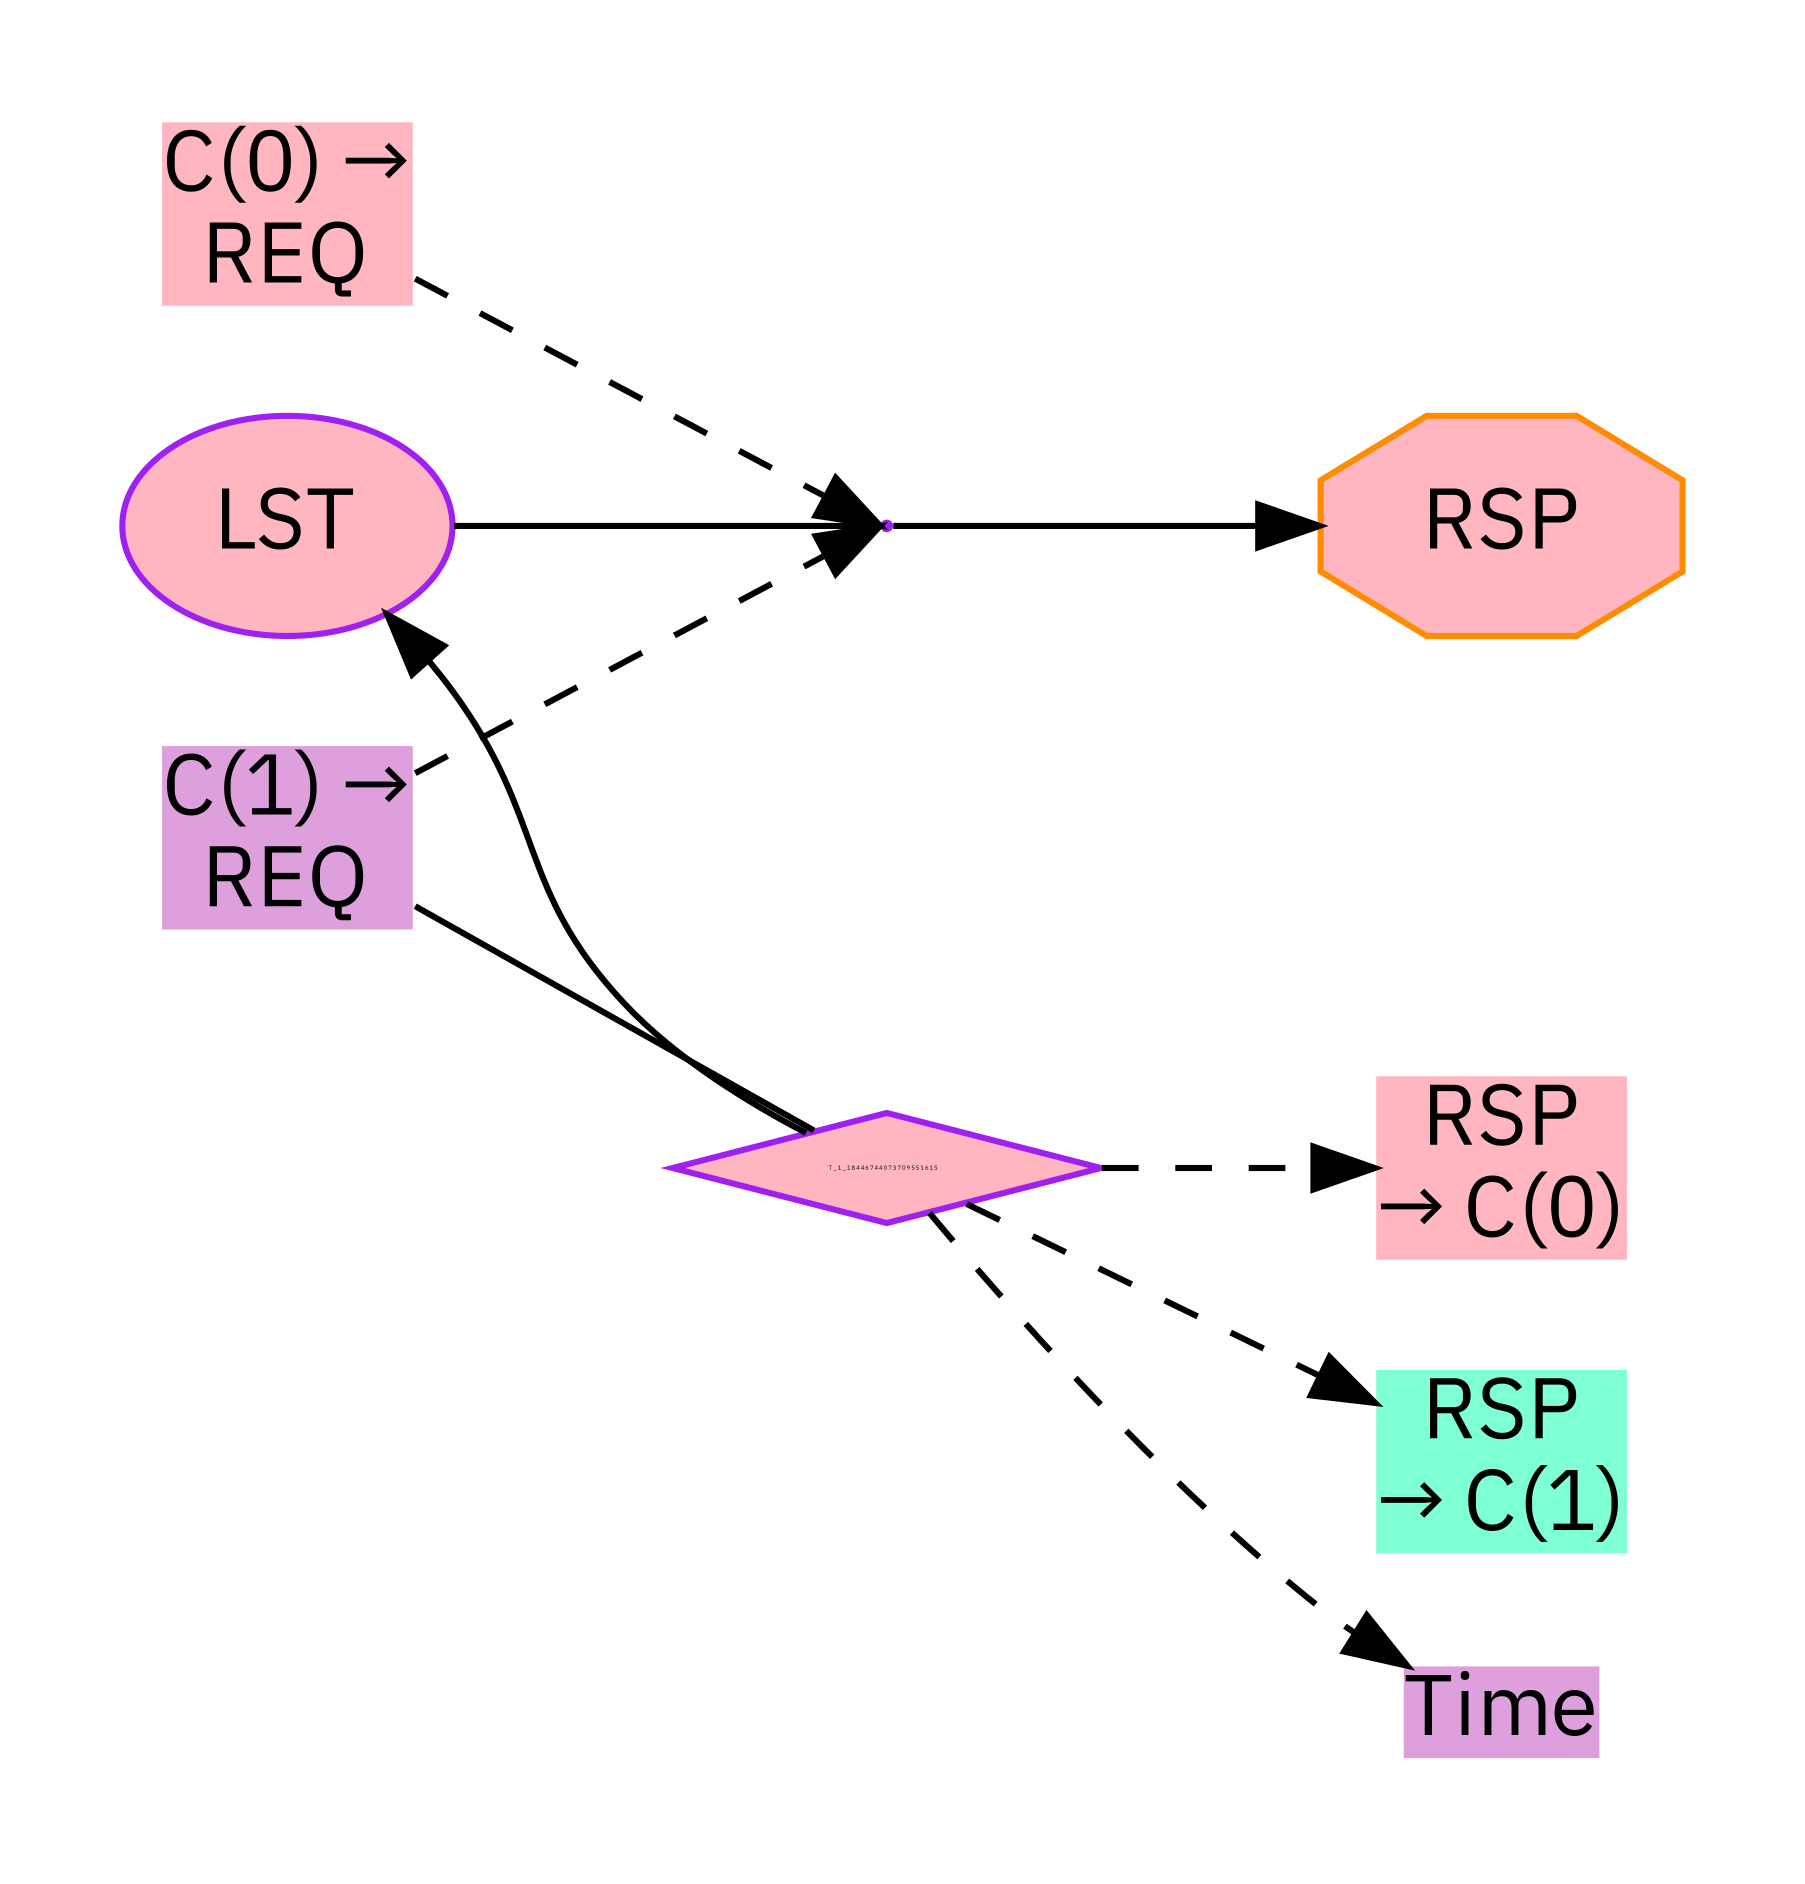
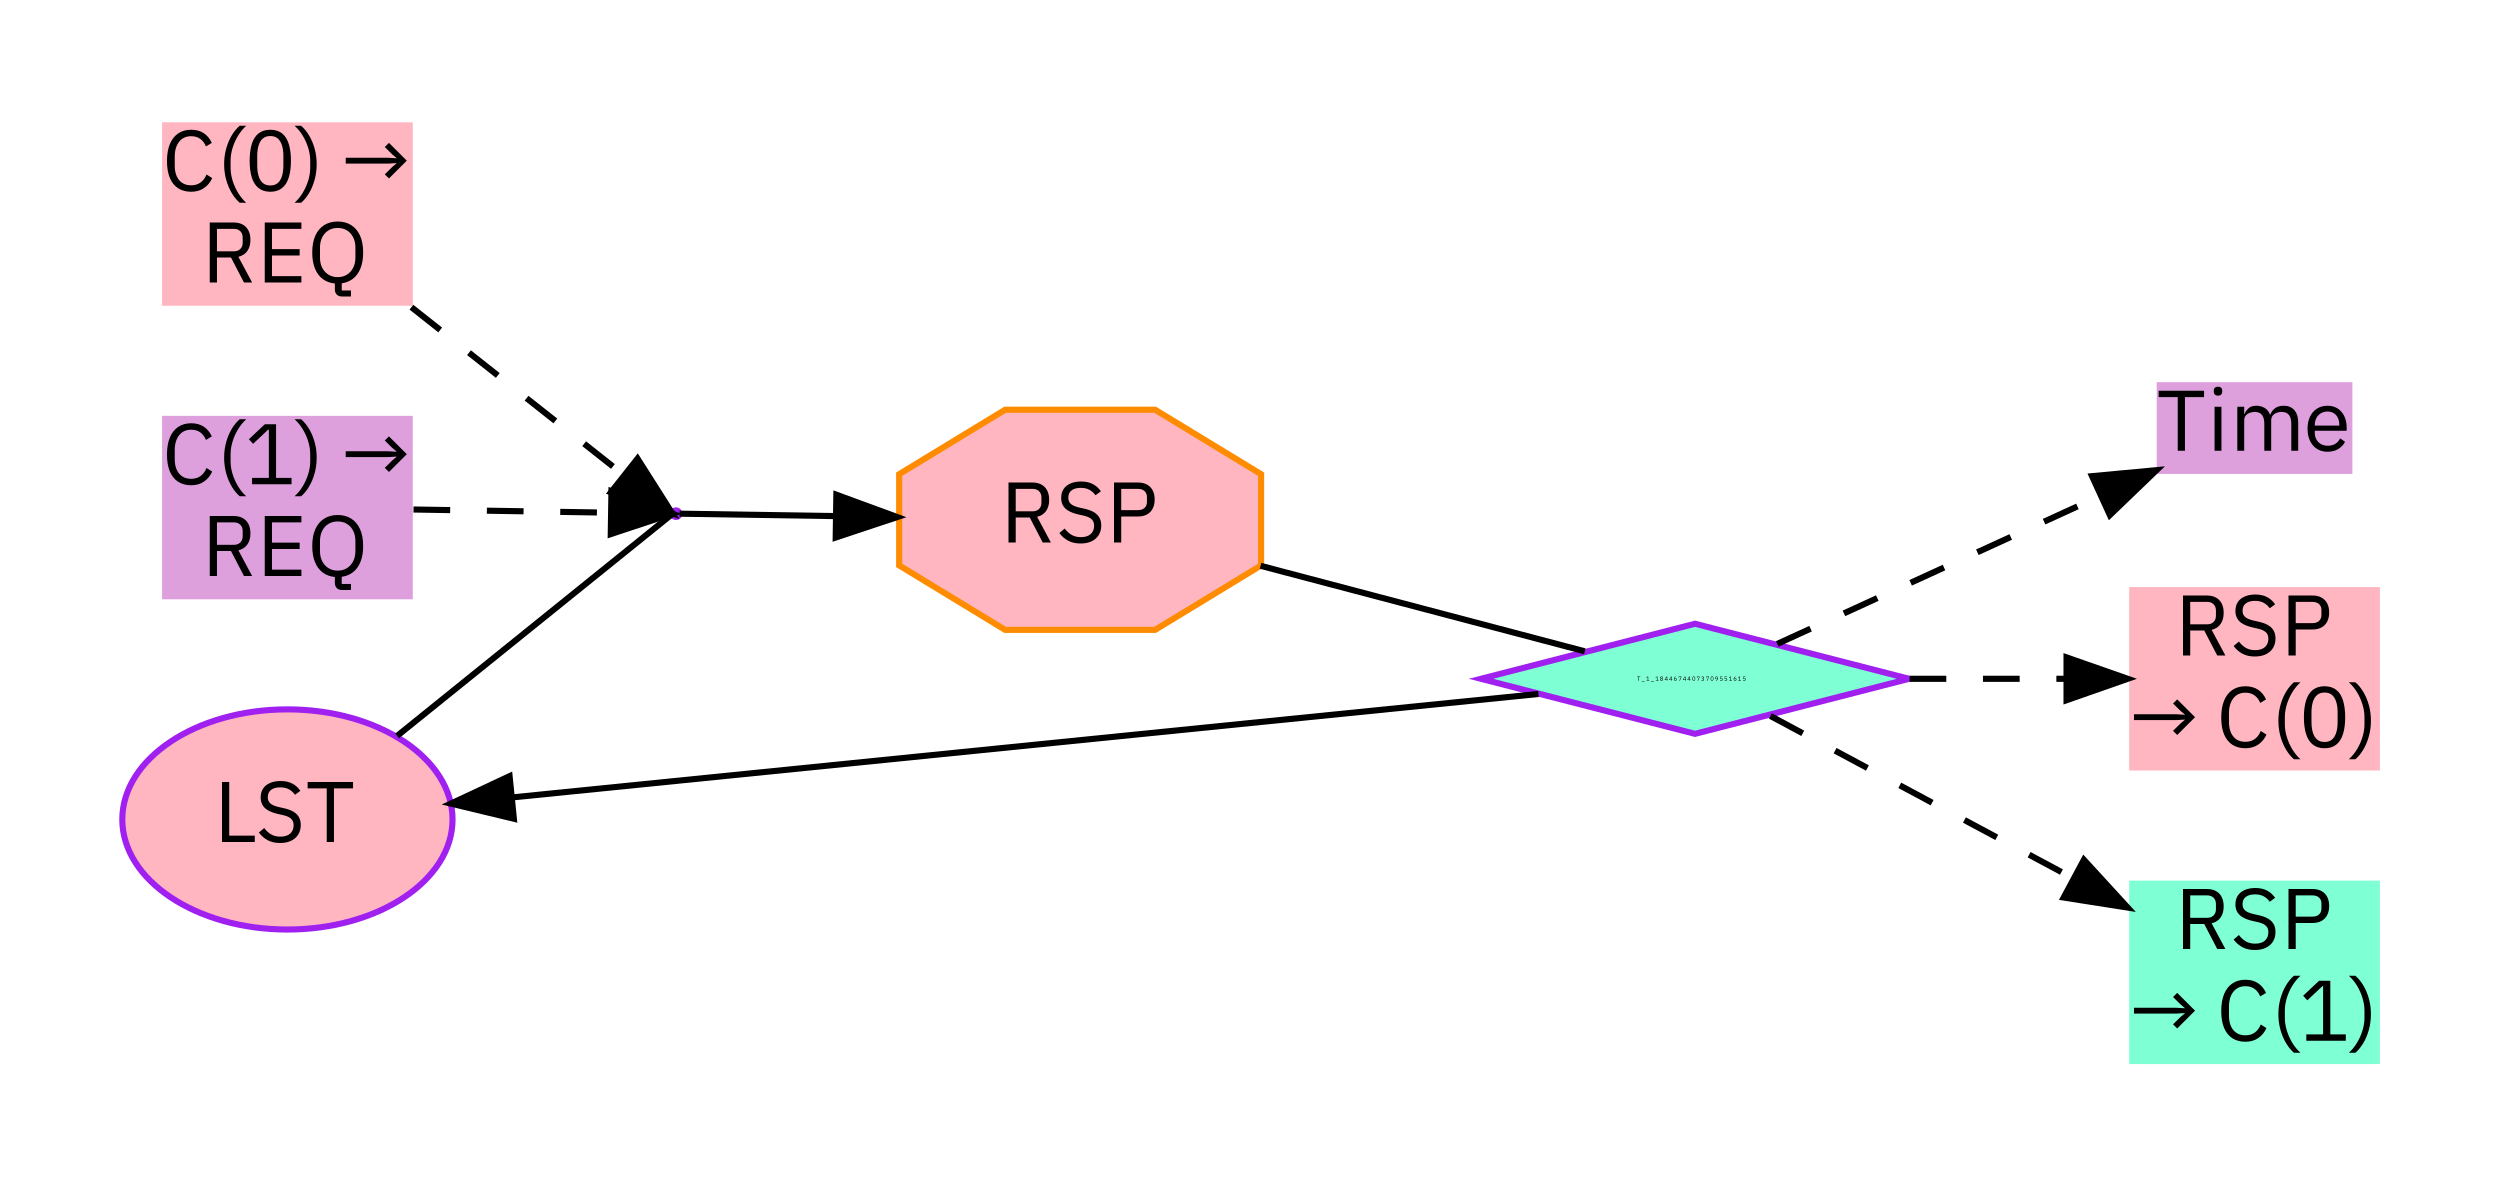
edge "C(1) → REQ" -- "T_1_18446744073709551615": now "RSP" -- "T_1_18446744073709551615"
node "T_1_18446744073709551615": fillcolor lightpink -> aquamarine
